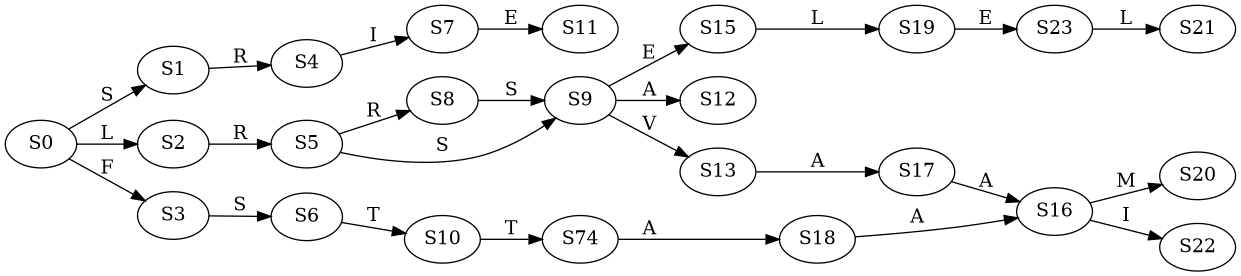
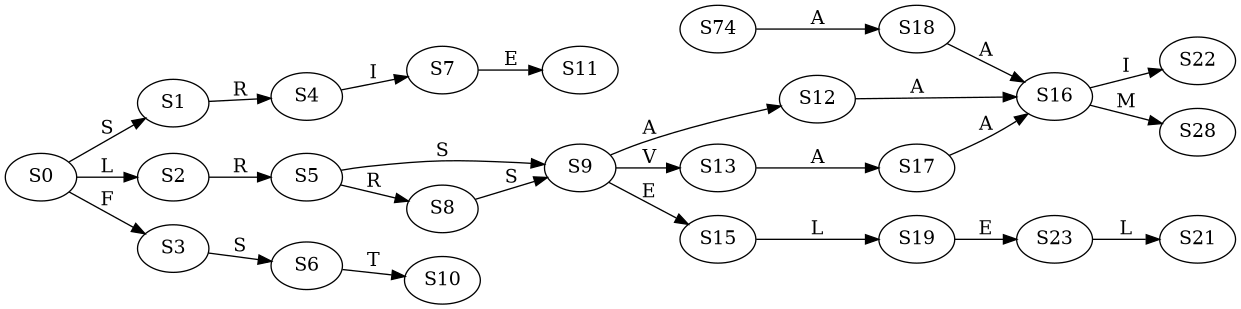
edge "S12" -> "S16": added, label "A"
node "S20": label "S20" -> "S28"
edge "S10" -> "S74": removed, label "T"
